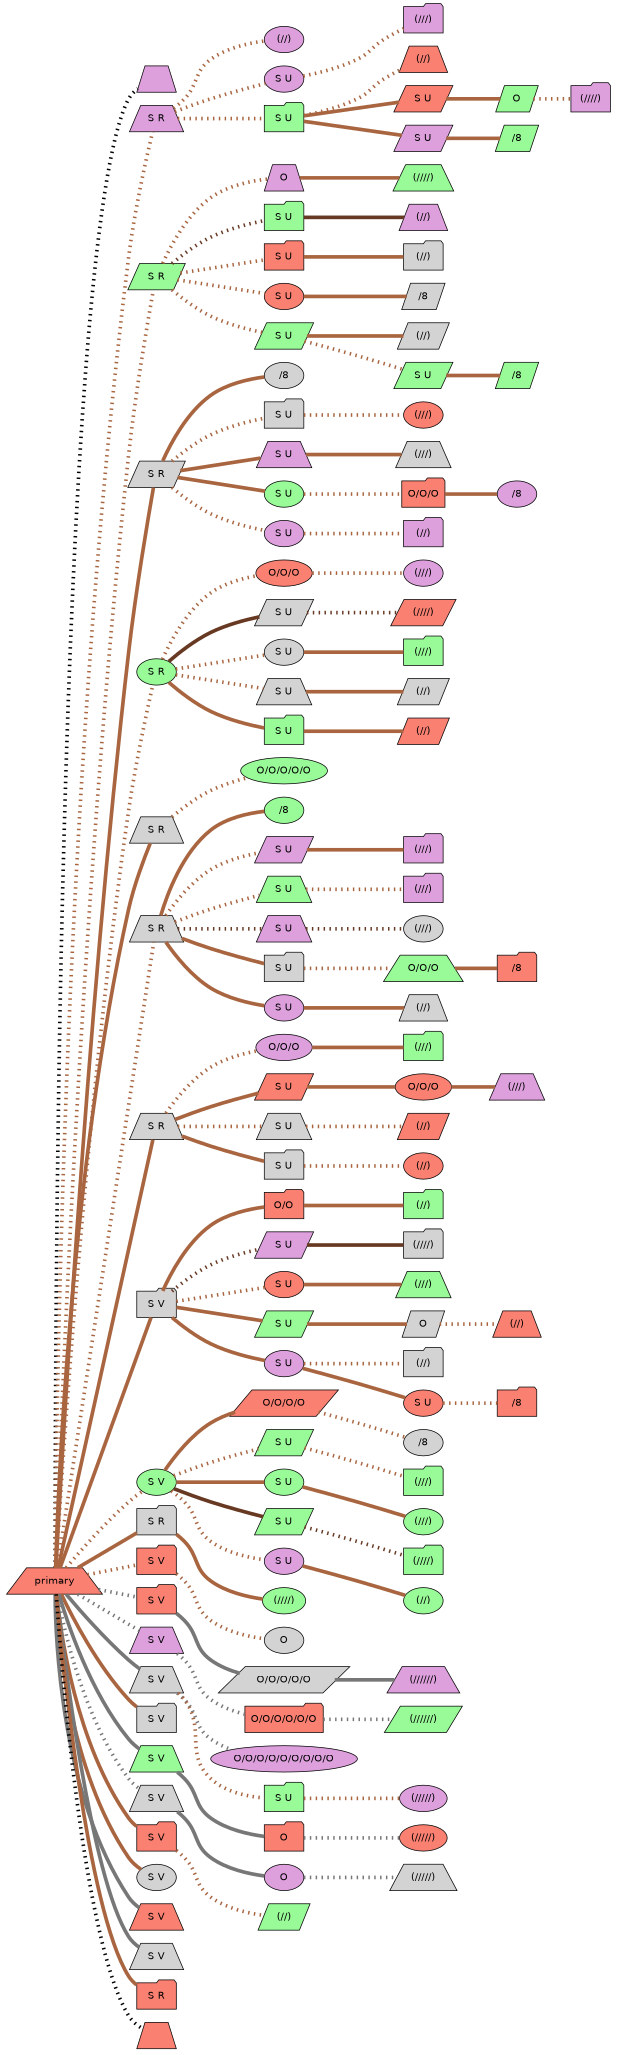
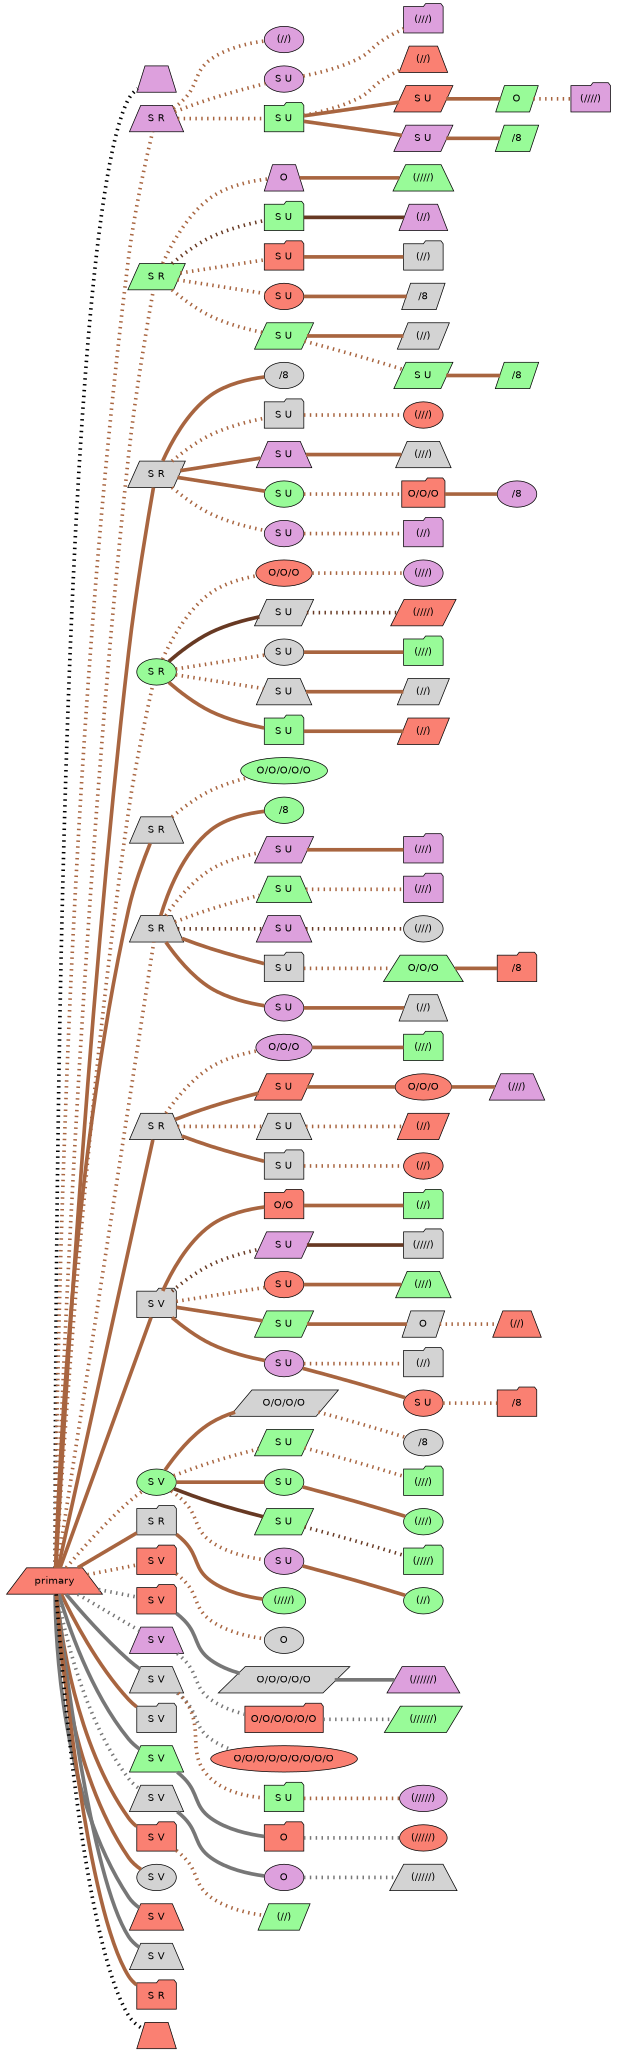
node "O/O/O/O": fillcolor salmon -> lightgrey
node "O/O/O/O/O/O/O/O/O": fillcolor plum -> salmon
